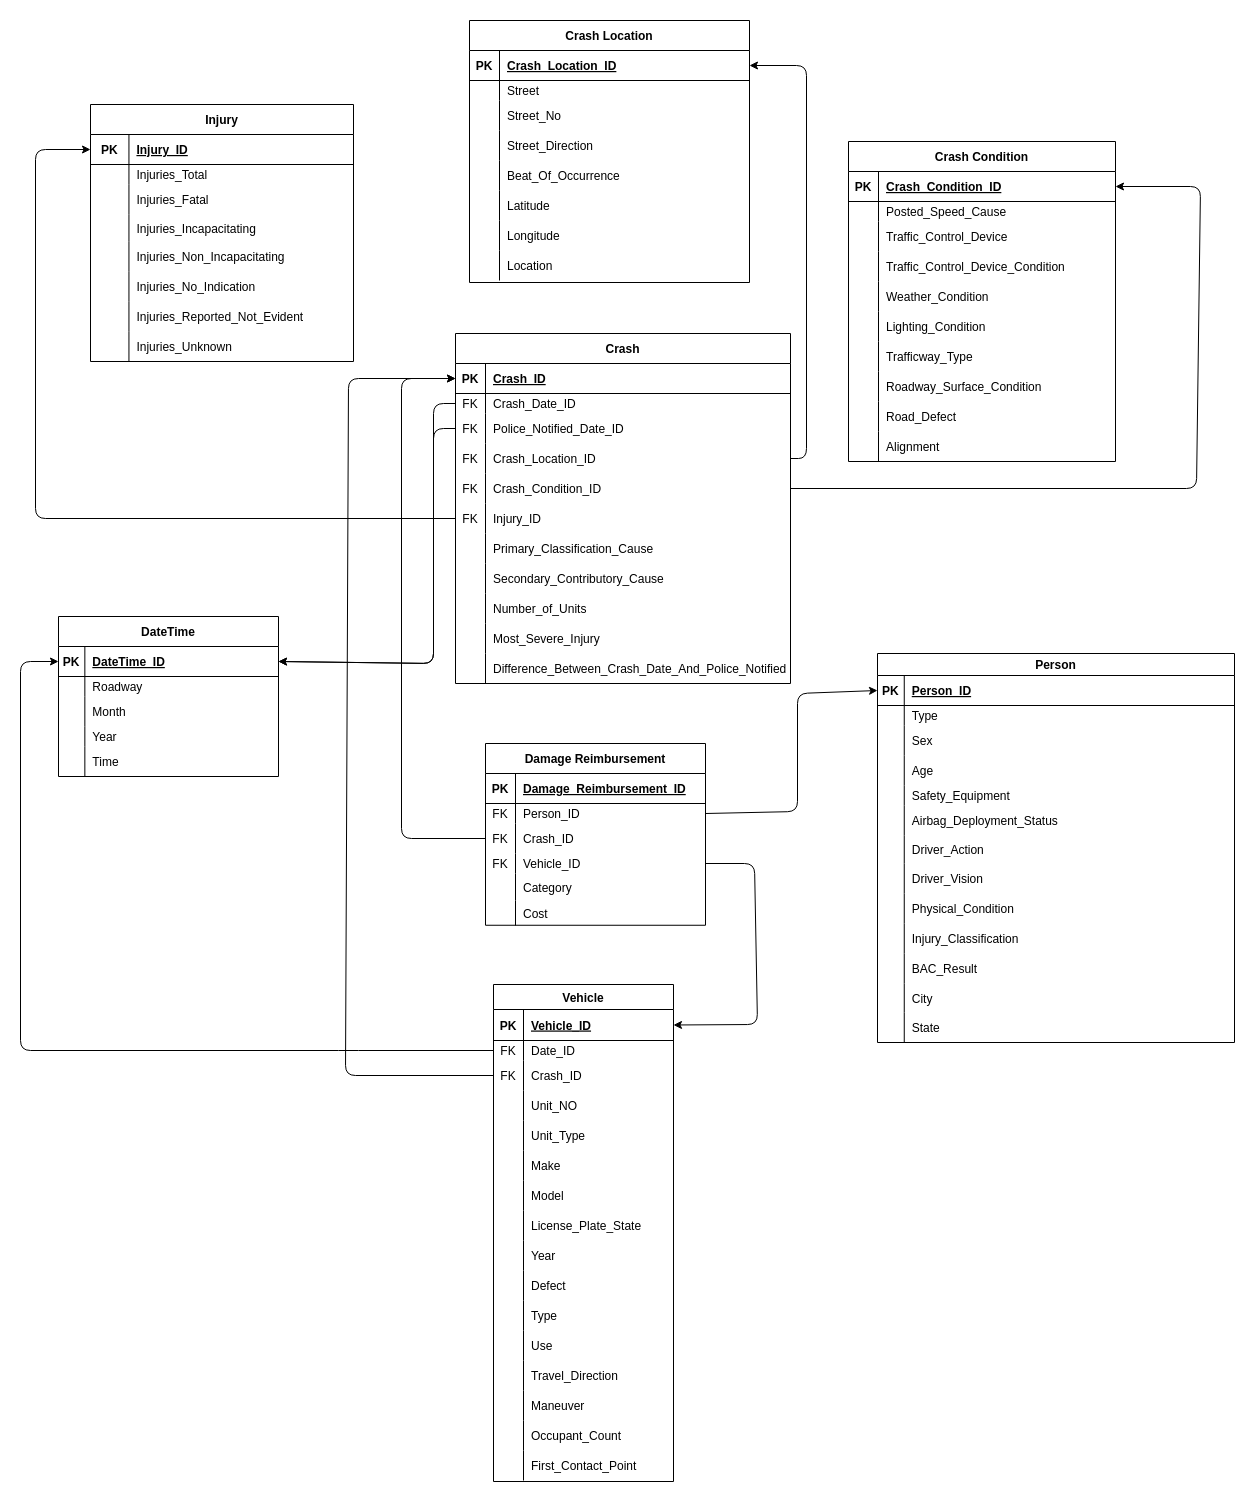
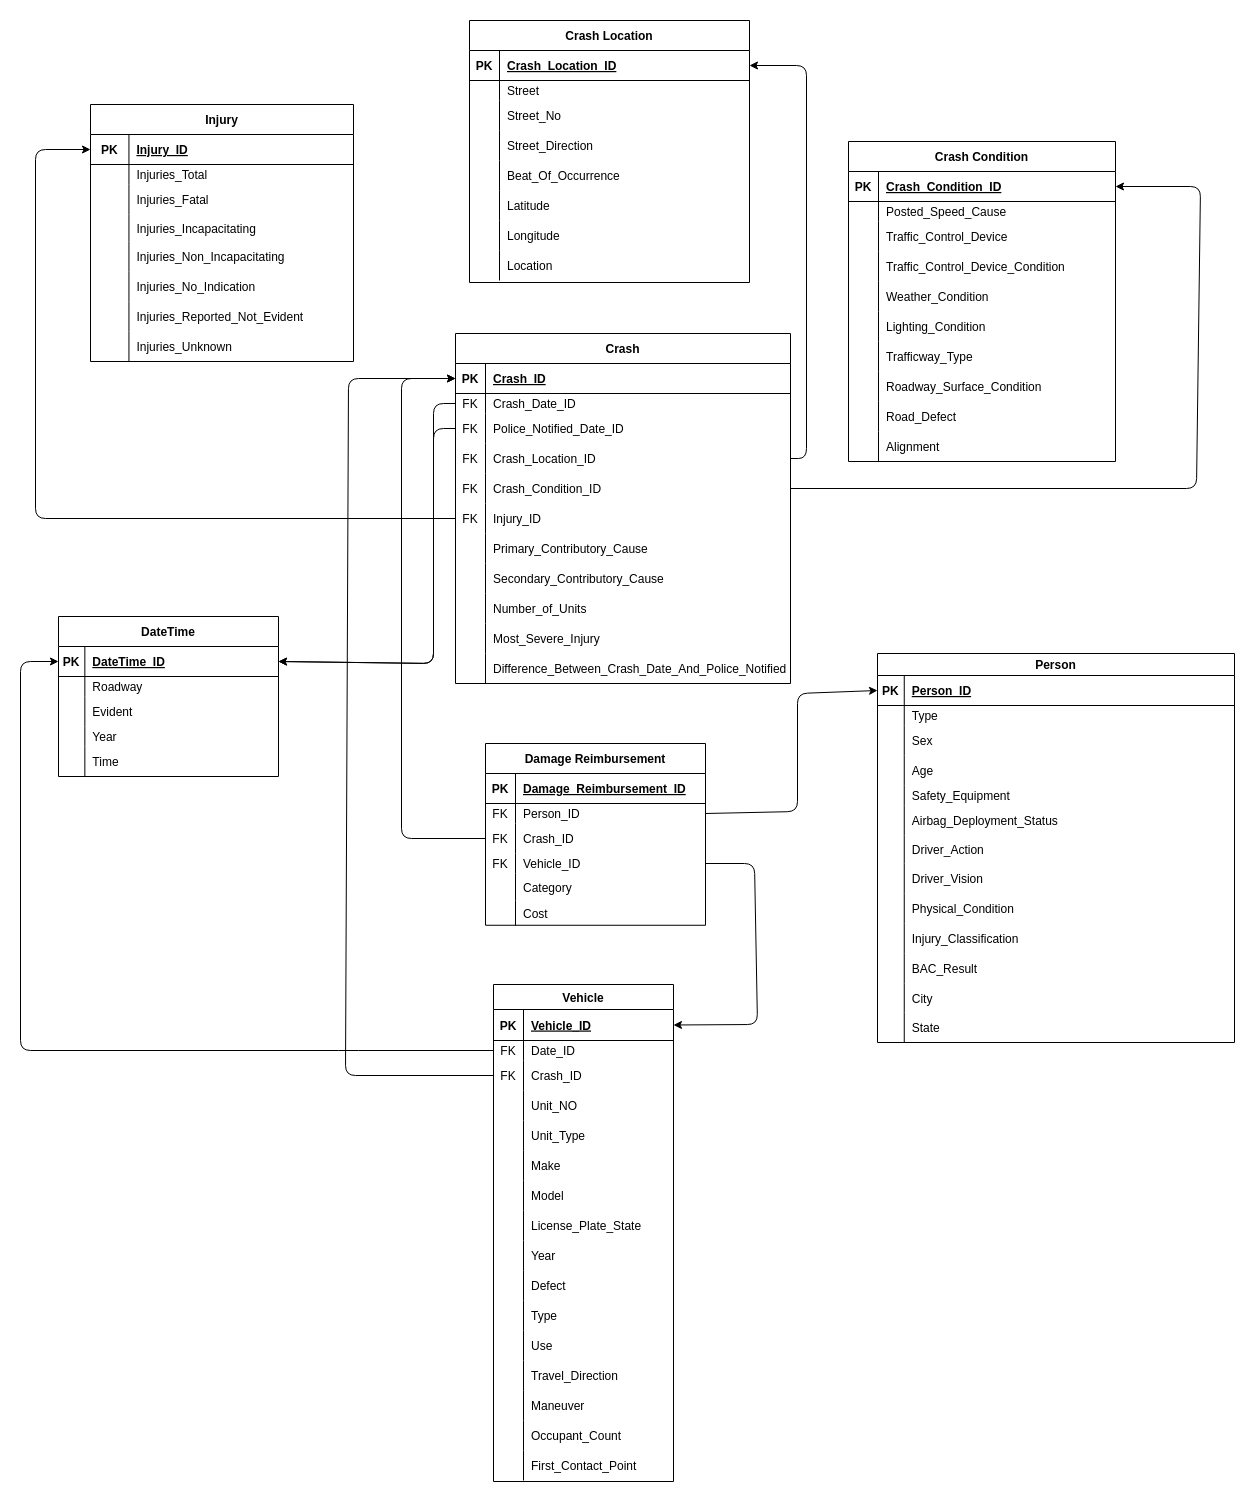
node "Primary_Classification_Cause": label "Primary_Classification_Cause" -> "Primary_Contributory_Cause"
node "Month": label "Month" -> "Evident"
